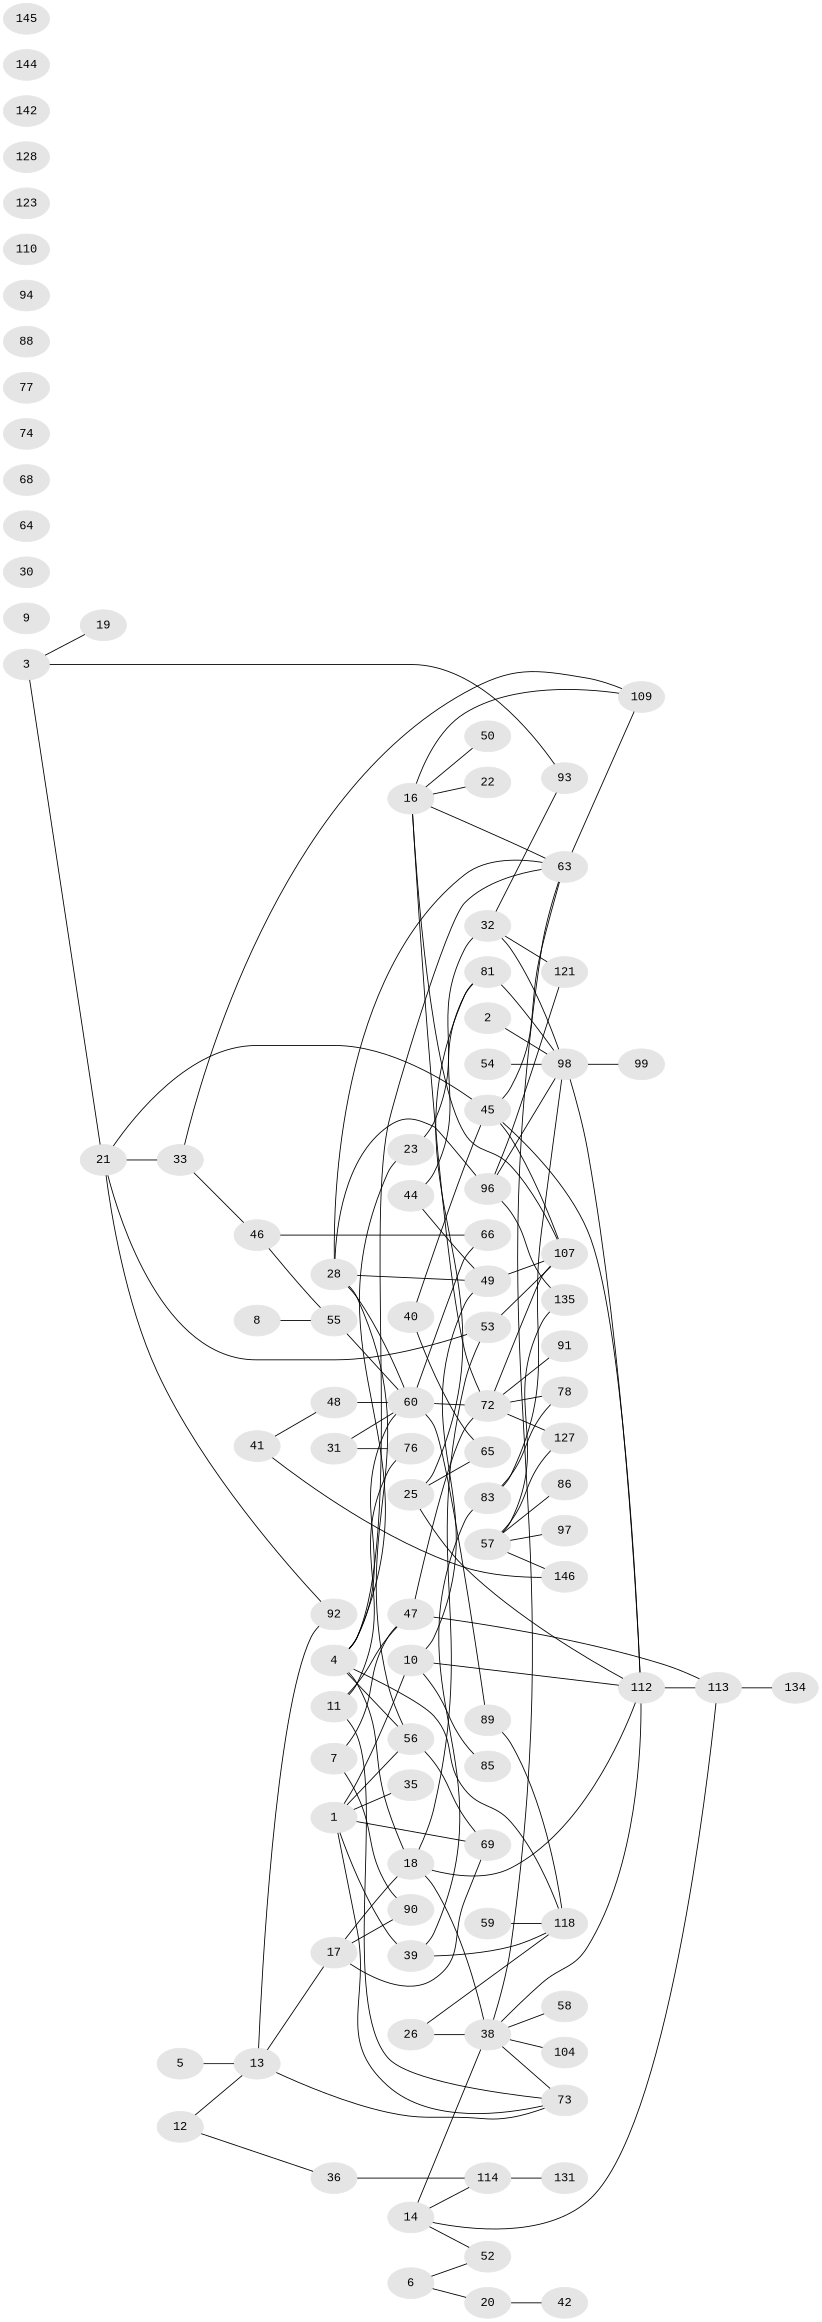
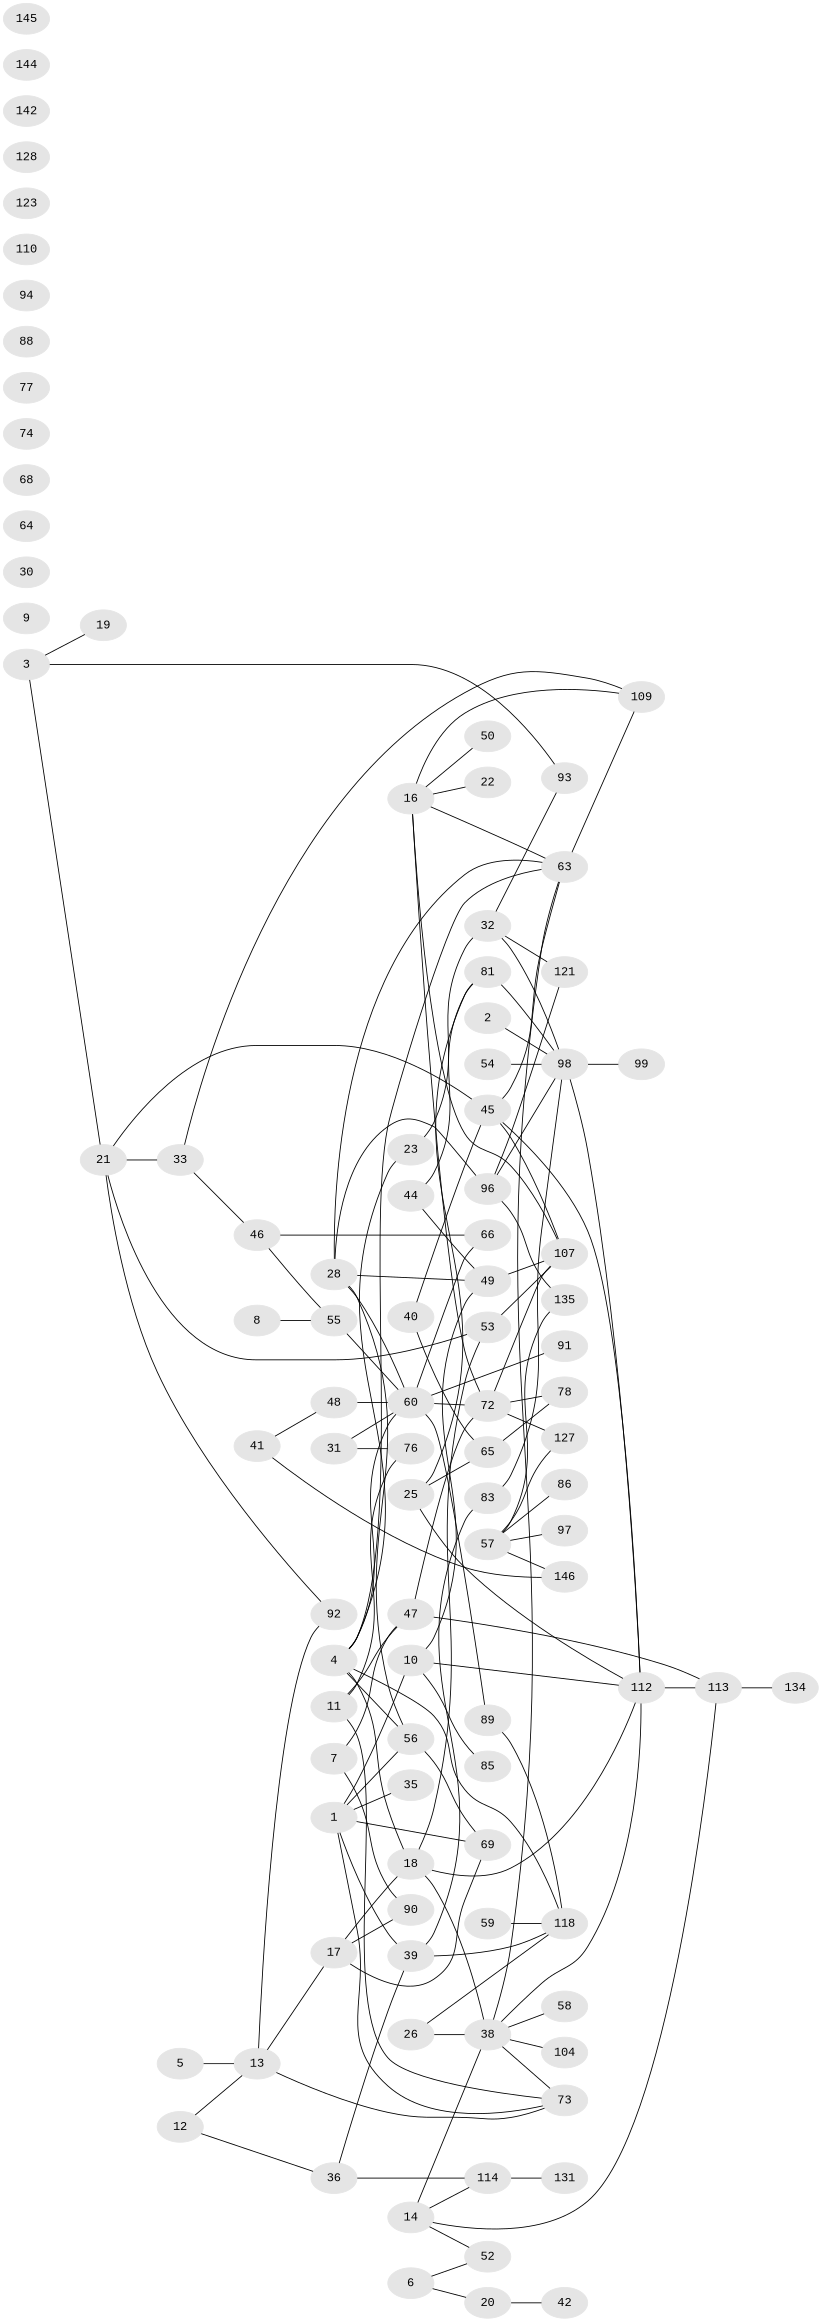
edge "91" -- "72": now "91" -- "60"
edge "78" -- "83": now "78" -- "65"
edge "39" -- "36": added
